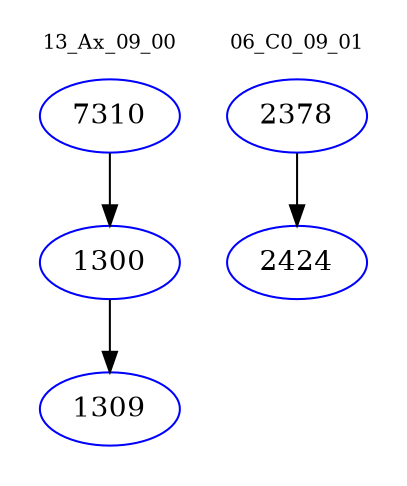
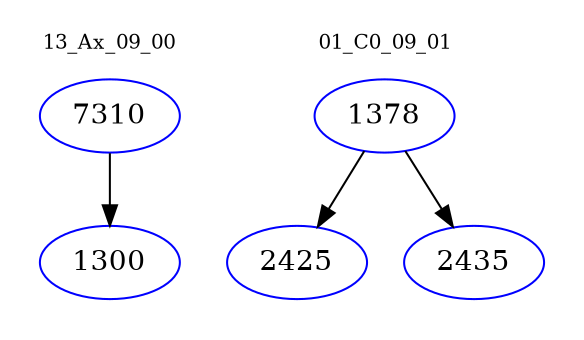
cluster "06_C0_09_01": label "06_C0_09_01" -> "01_C0_09_01"
node "2378": label "2378" -> "1378"
node "2424": label "2424" -> "2425"
node "2435": added
node "1309": removed
